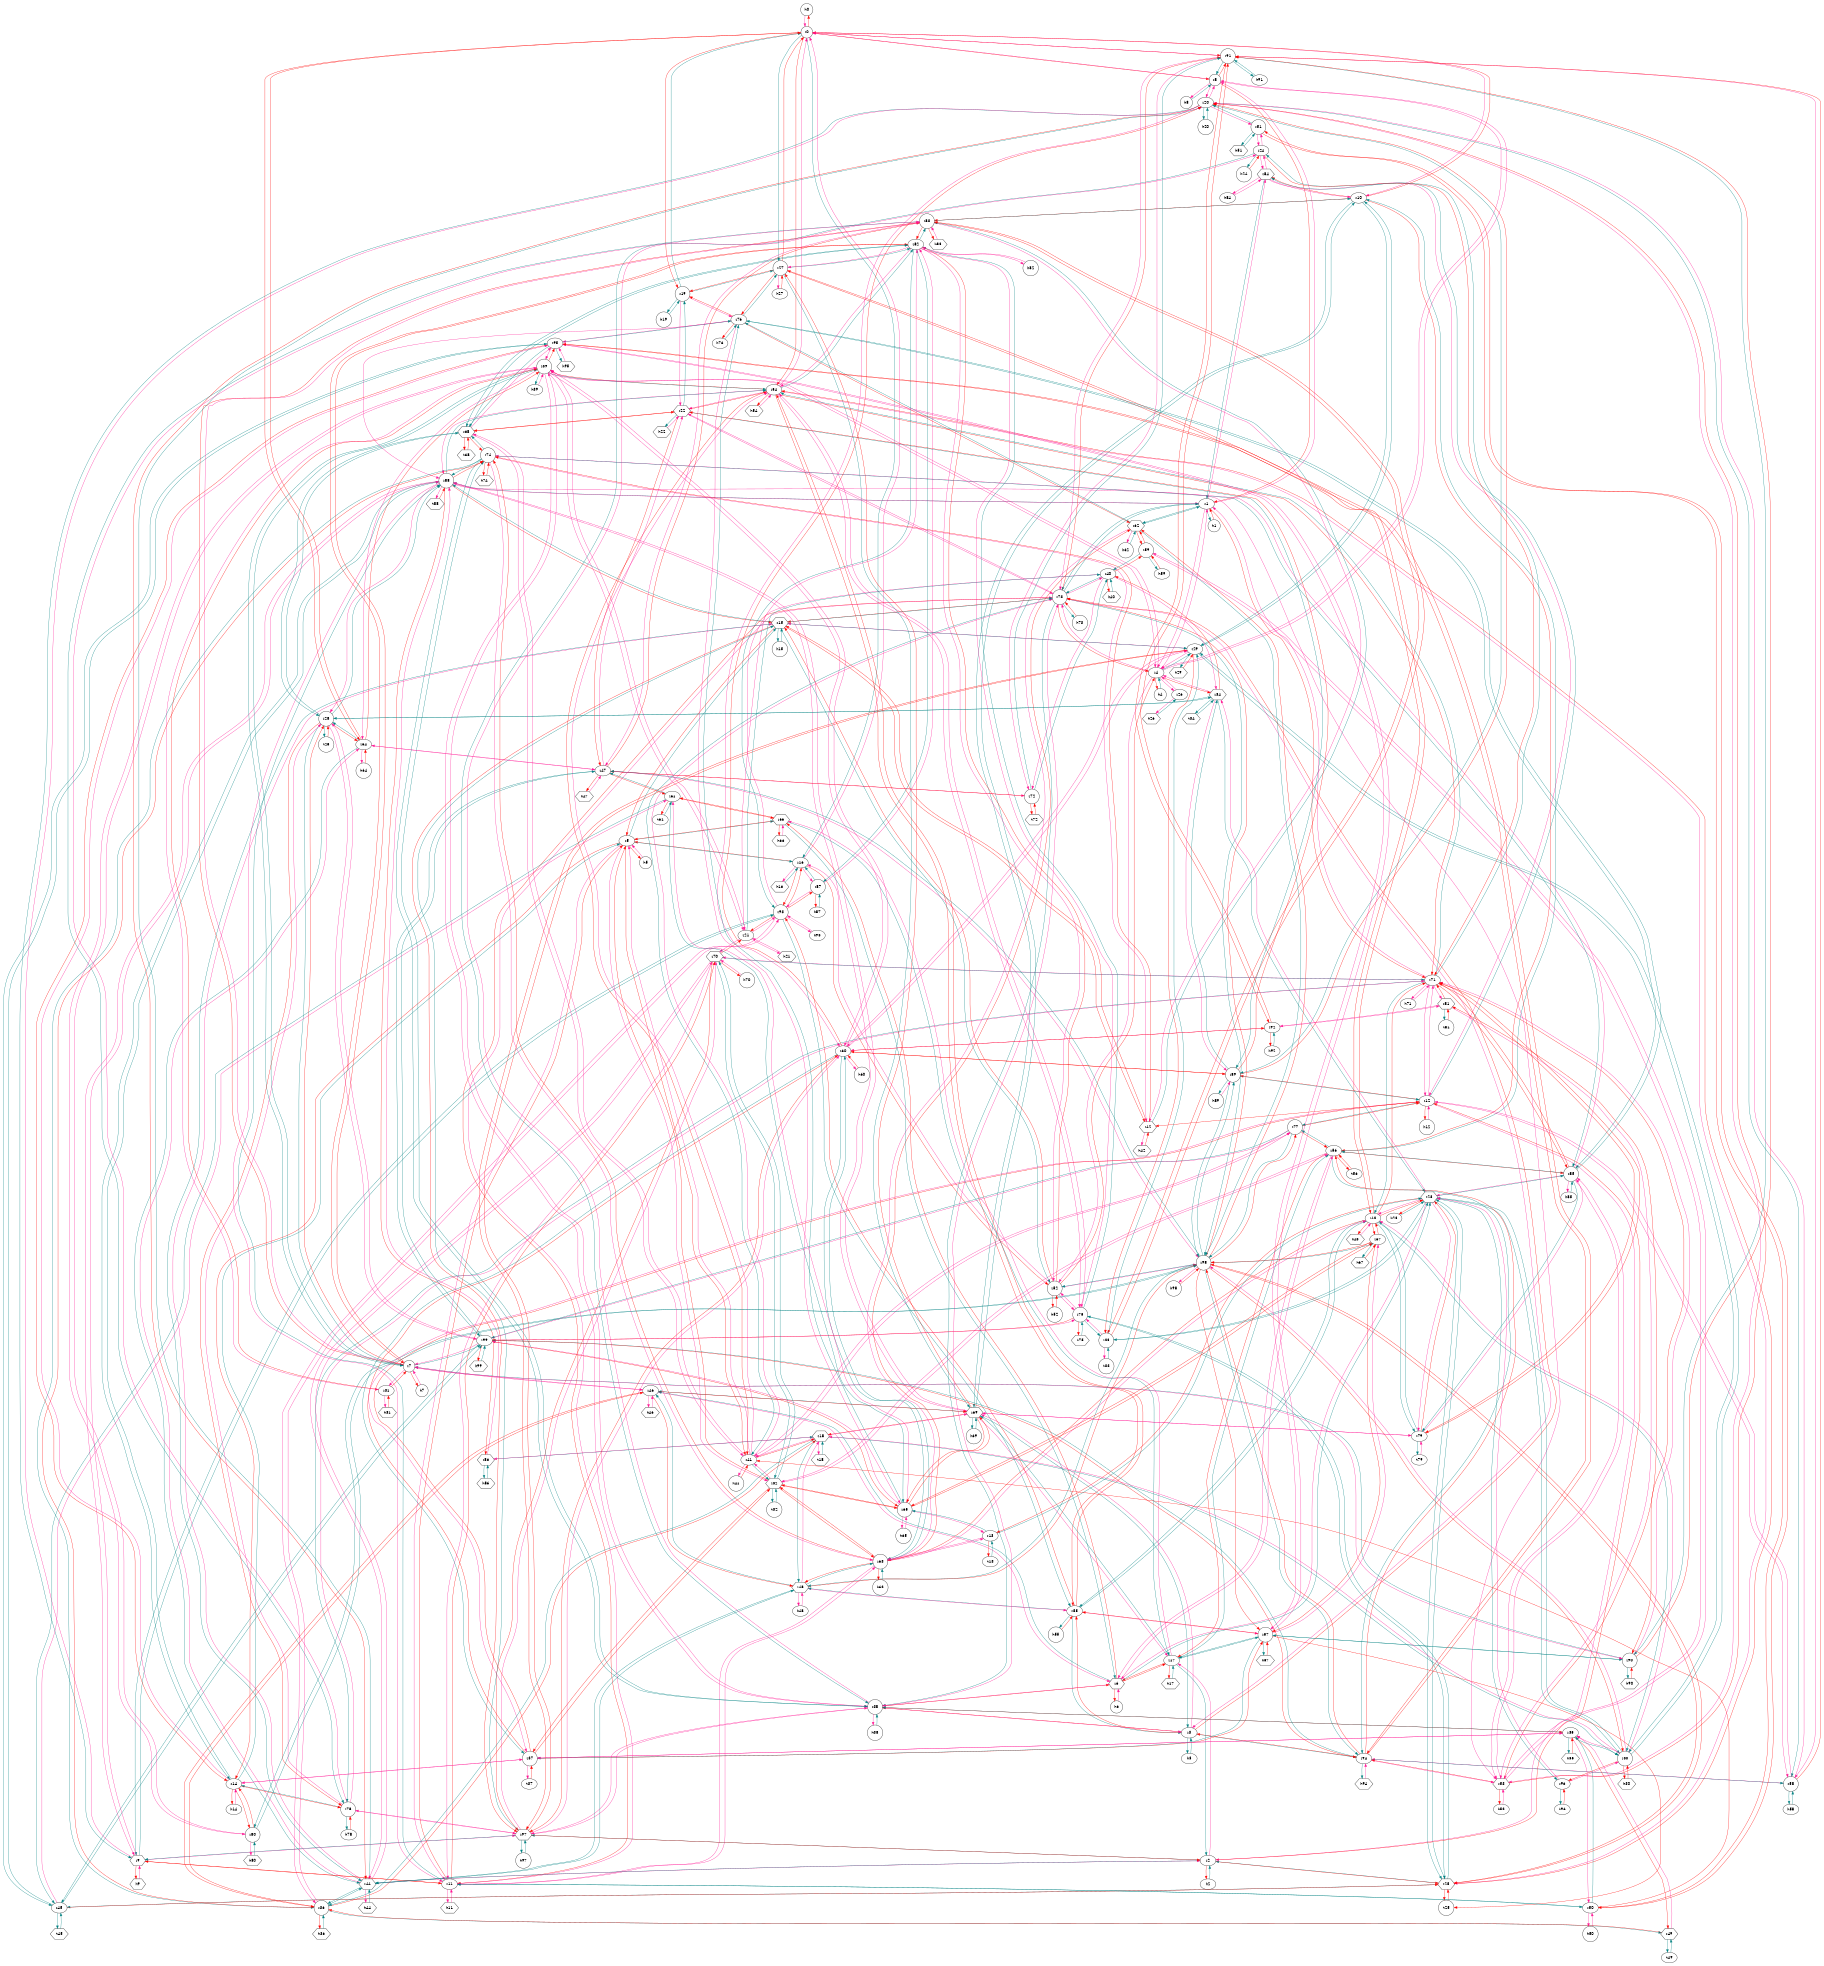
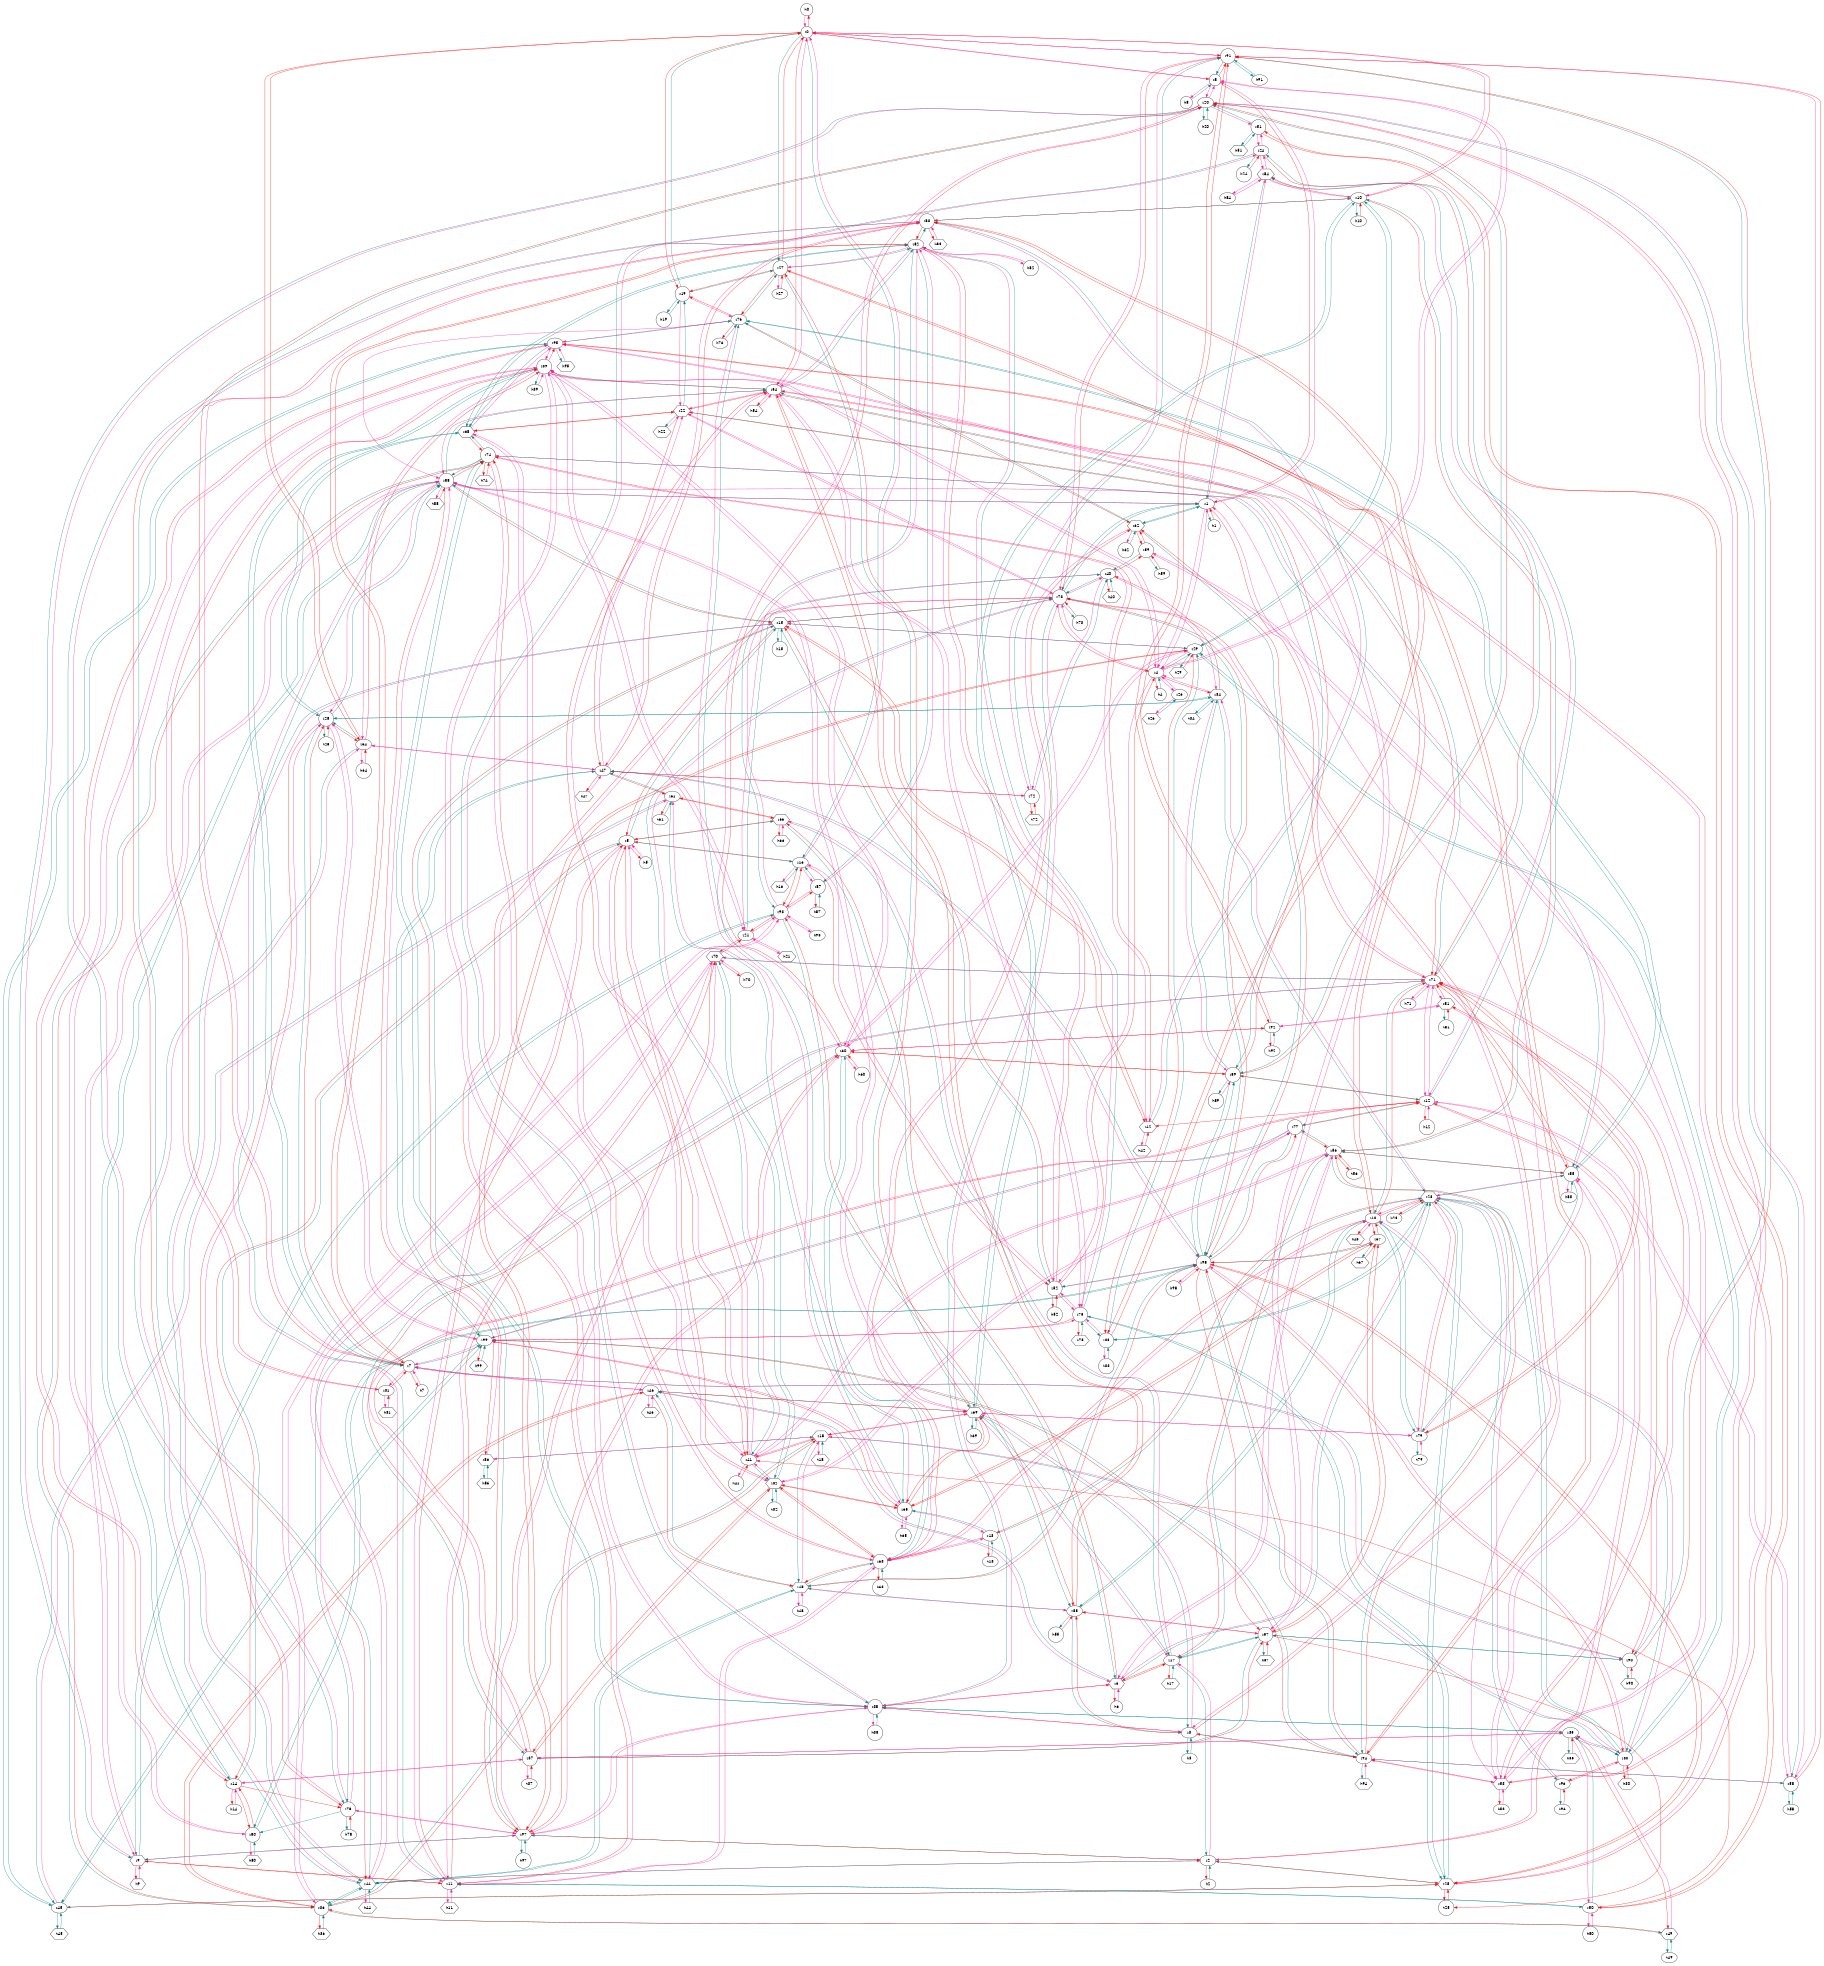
node "h10": added
node "h68": removed
edge "s57" -> "s67": color deeppink -> red
edge "s38" -> "s35": color red -> teal
edge "s78" -> "s14": now "s78" -> "s80"
